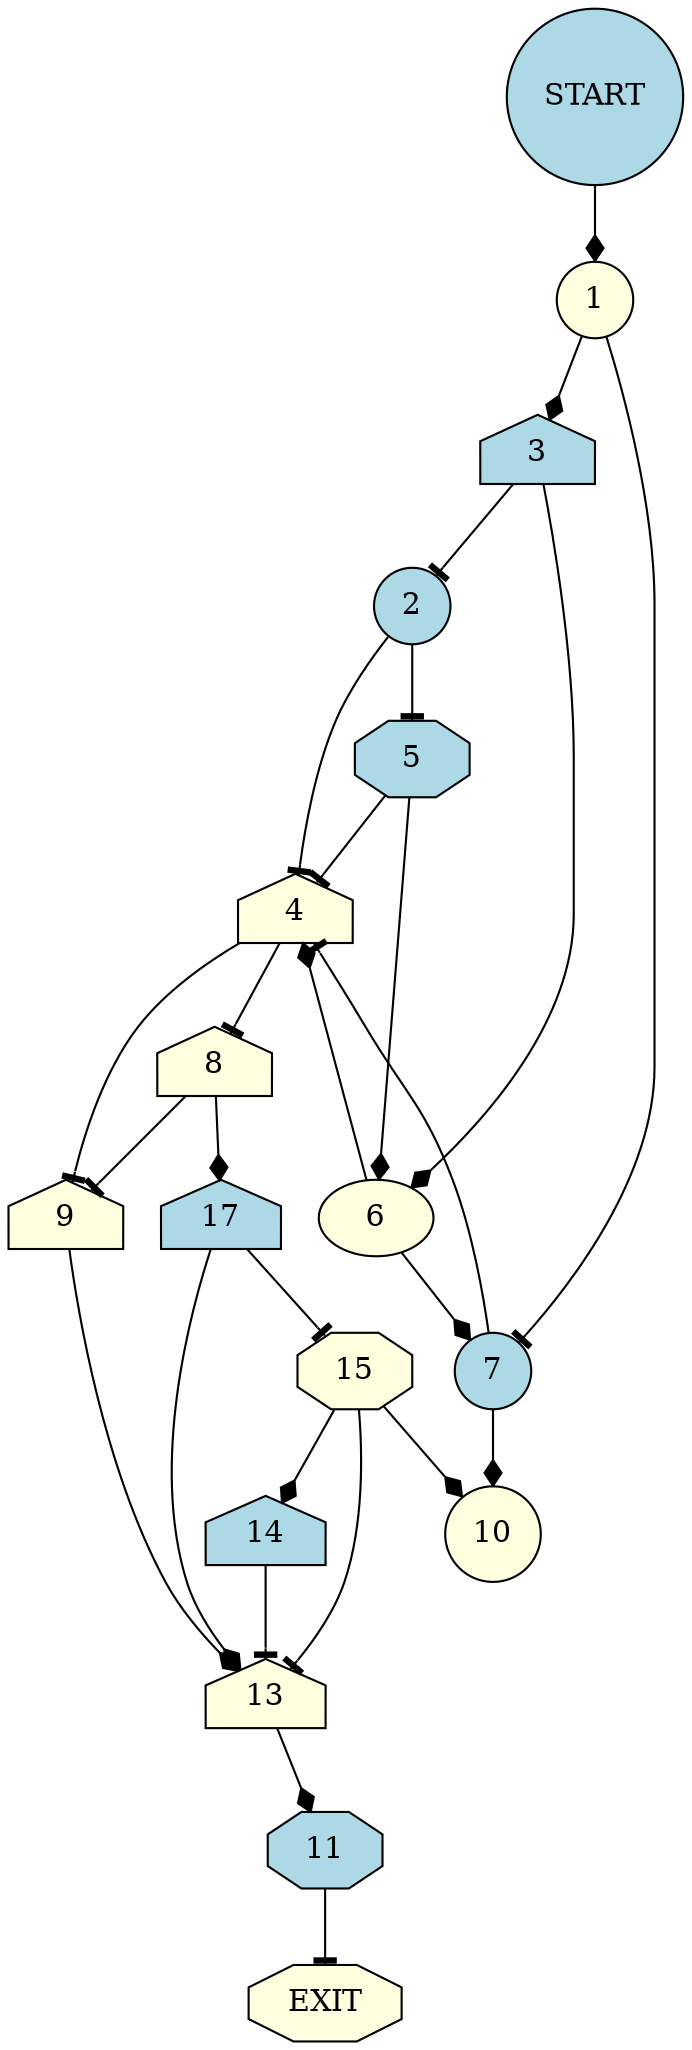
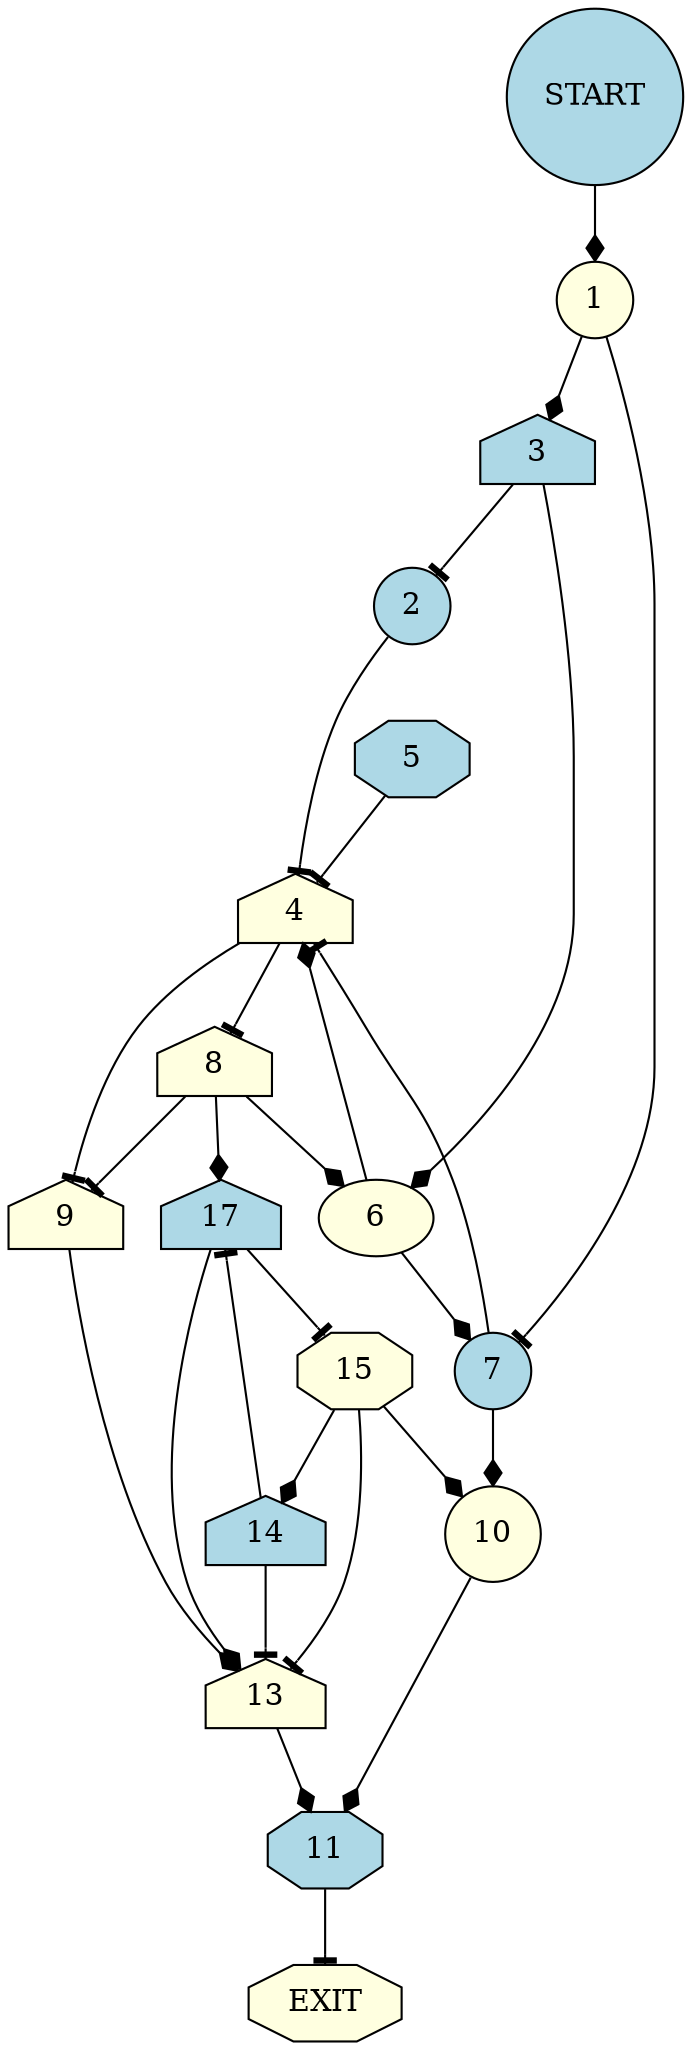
edge "2" -> "5": removed
edge "5" -> "6": now "8" -> "6"
edge "14" -> "17": added
edge "10" -> "11": added
